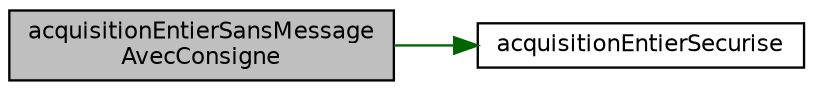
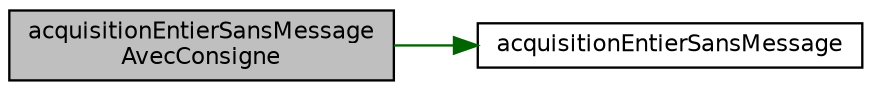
node "acquisitionEntierSecurise": label "acquisitionEntierSecurise" -> "acquisitionEntierSansMessage"
